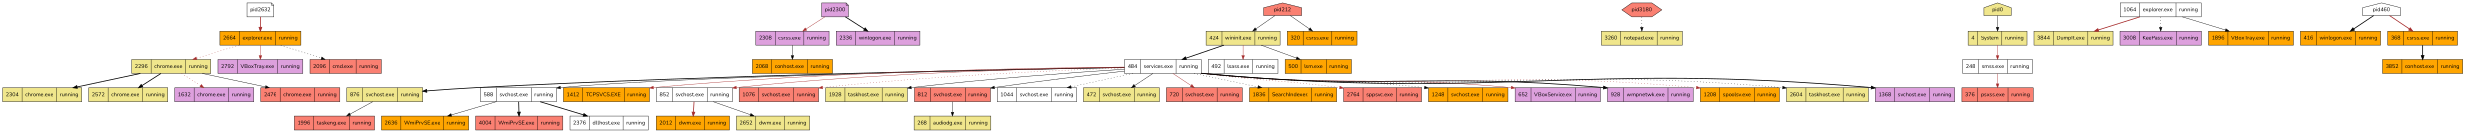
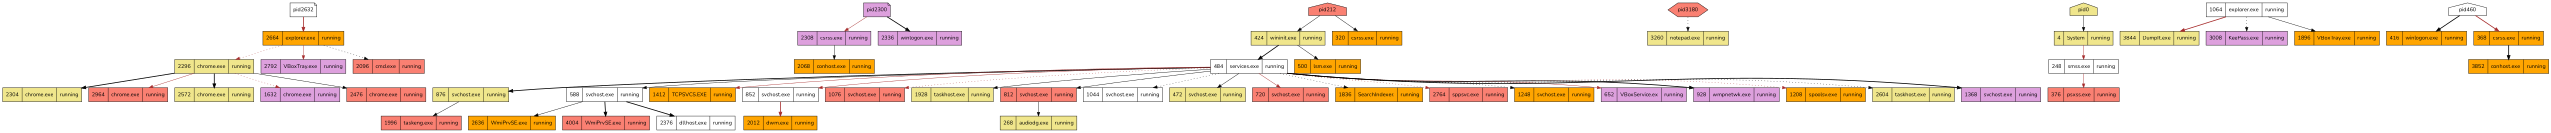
node "492": removed
node "2964": added
node "2652": removed
